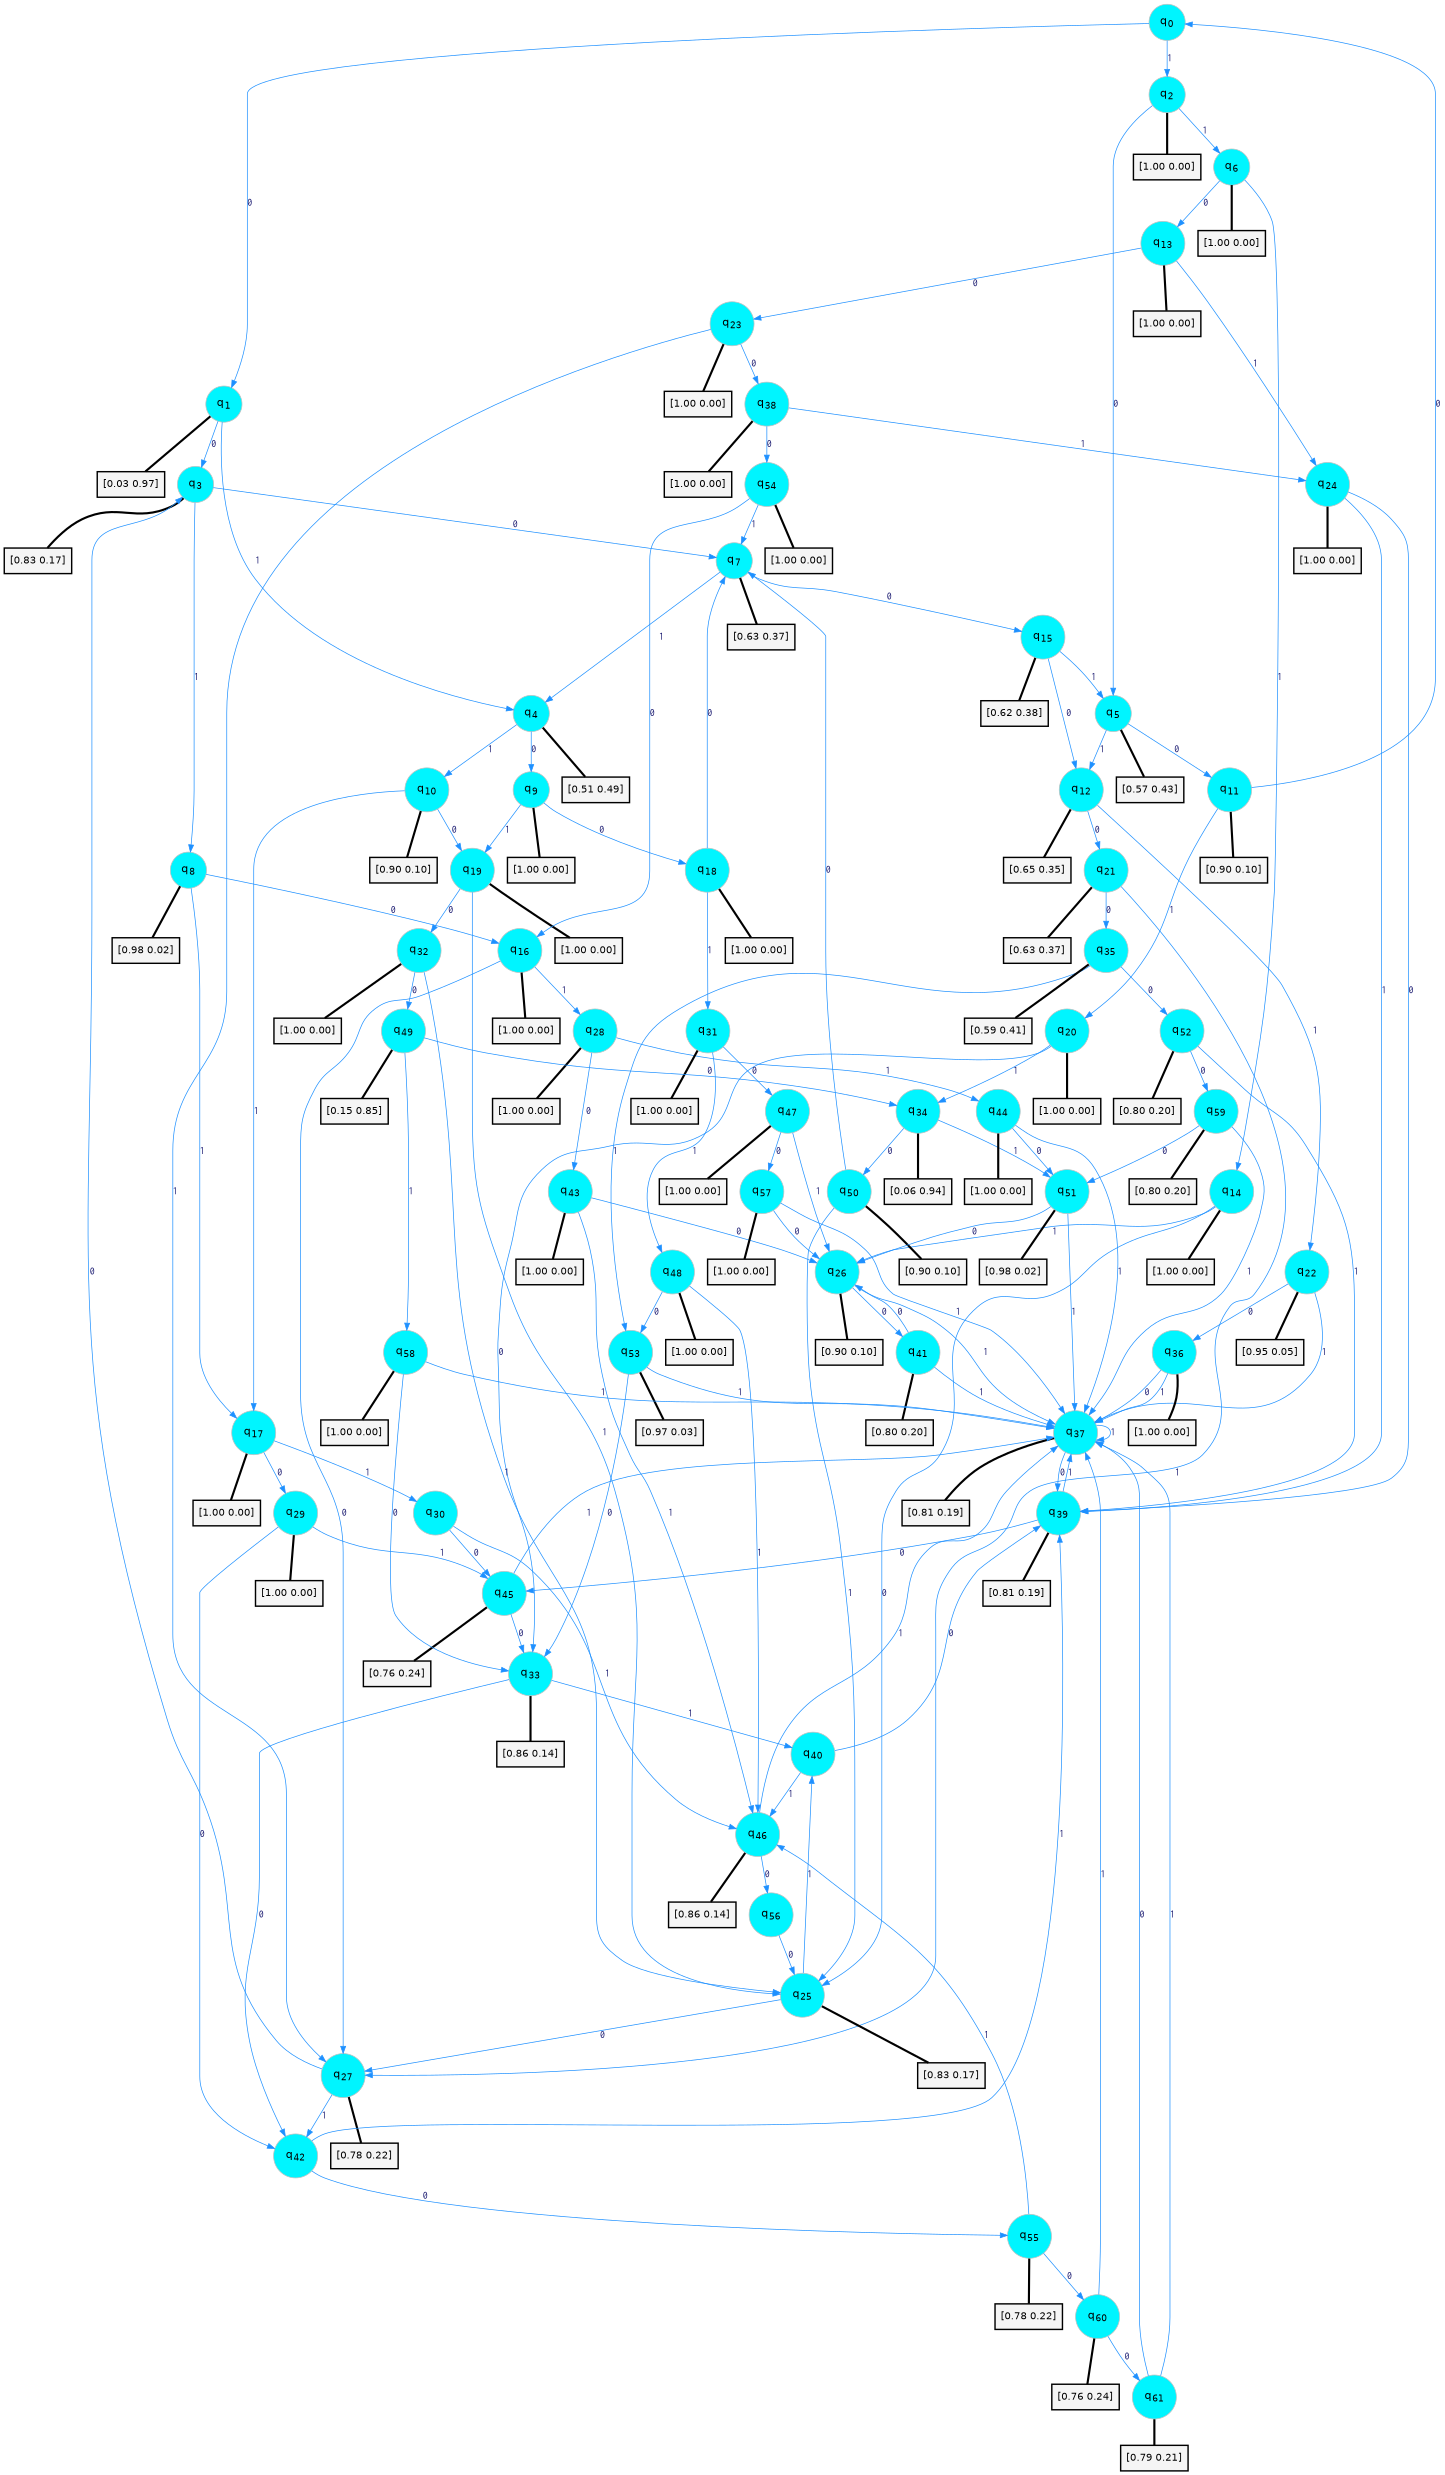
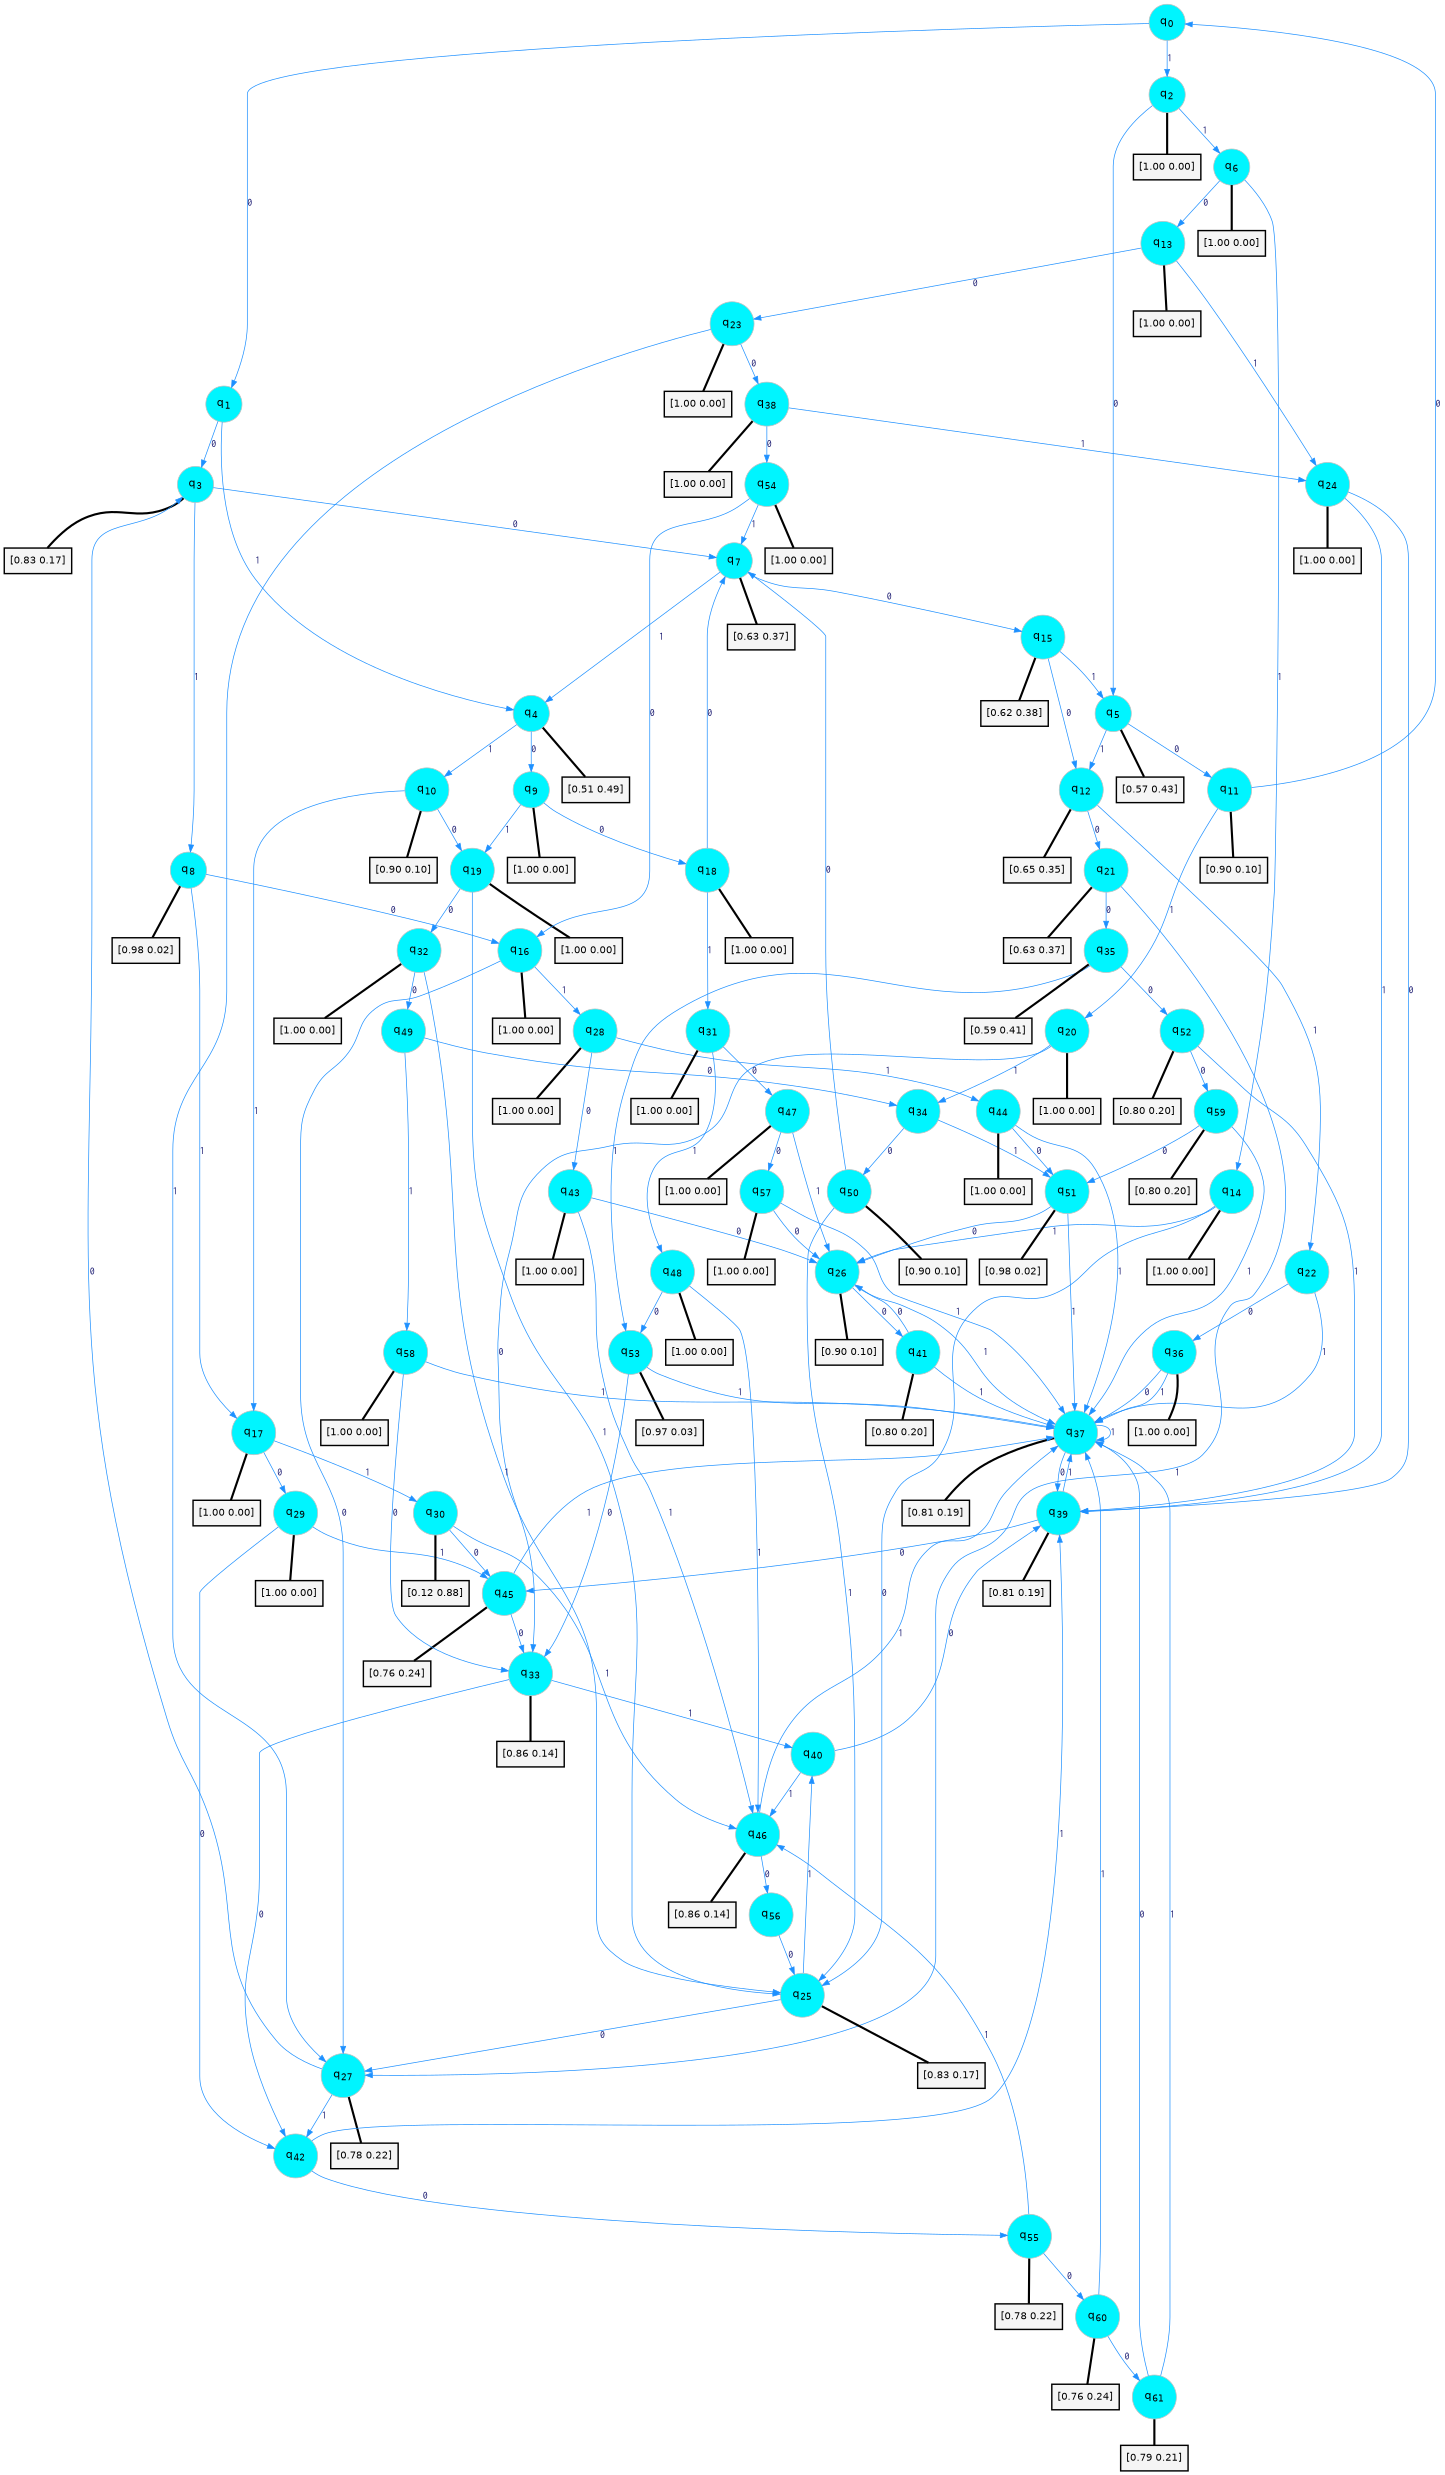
node "[0.03 0.97]": removed
node "[0.15 0.85]": removed
node "[0.06 0.94]": removed
node "[0.95 0.05]": removed
node "[0.12 0.88]": added
